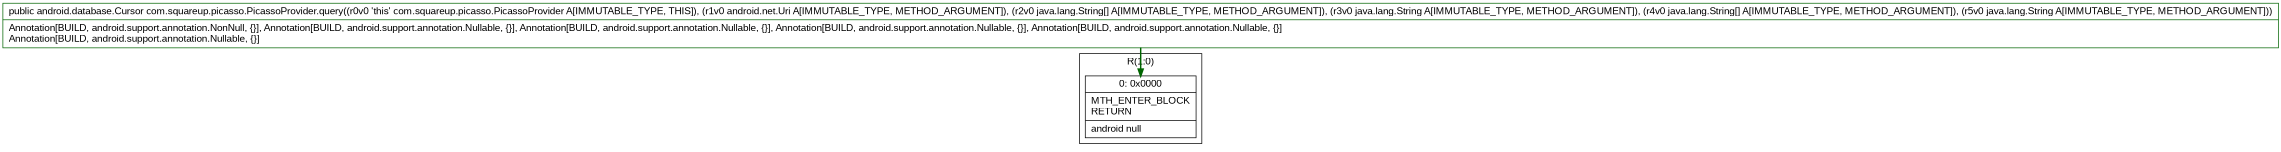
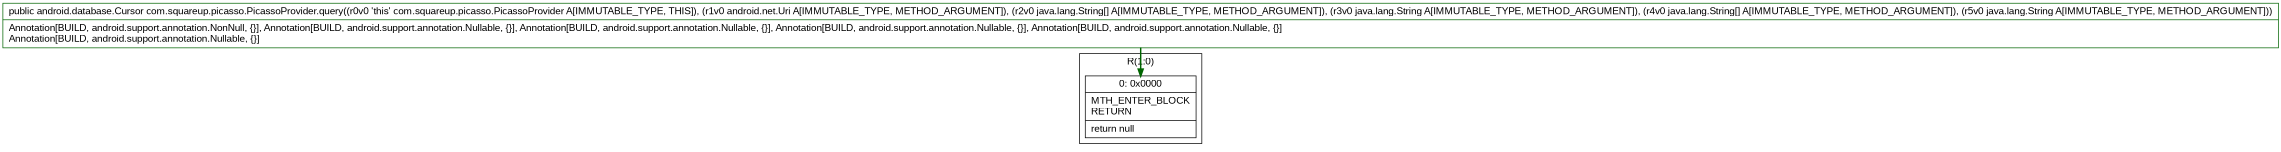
node "0: 0x0000": text "android null" -> "return null"
